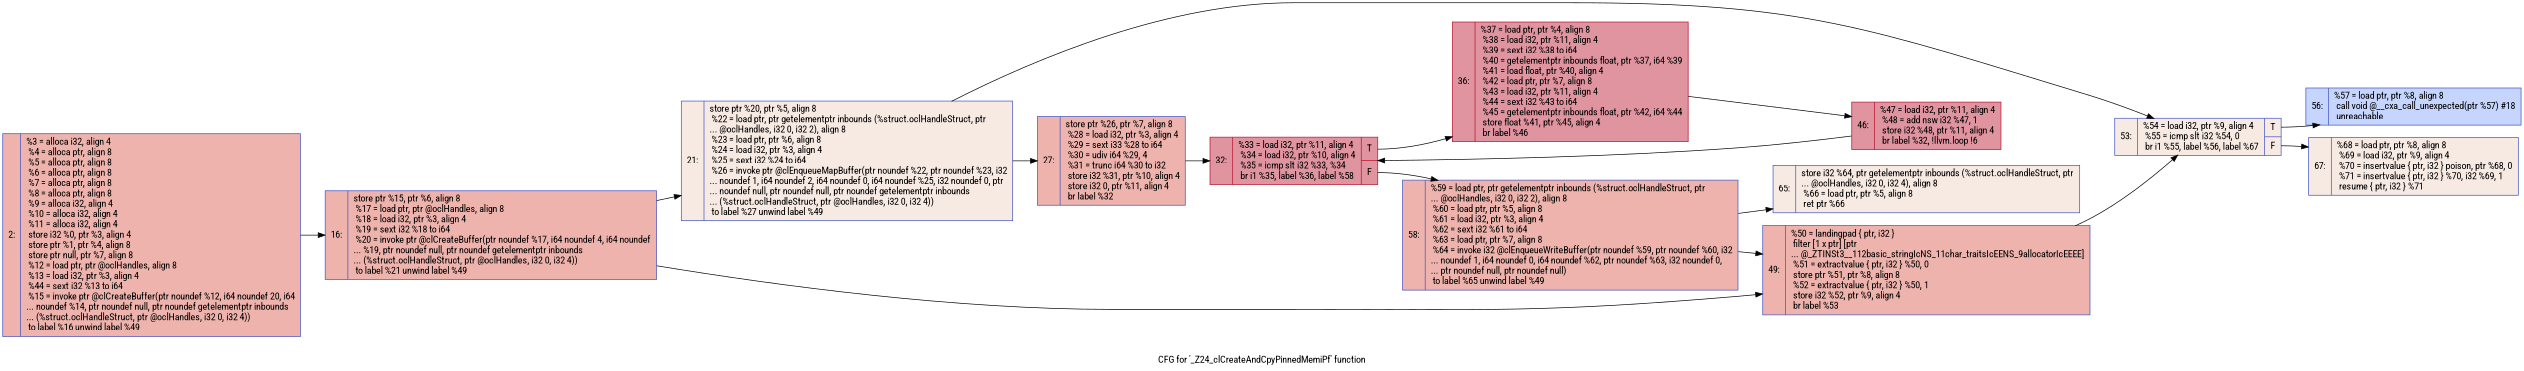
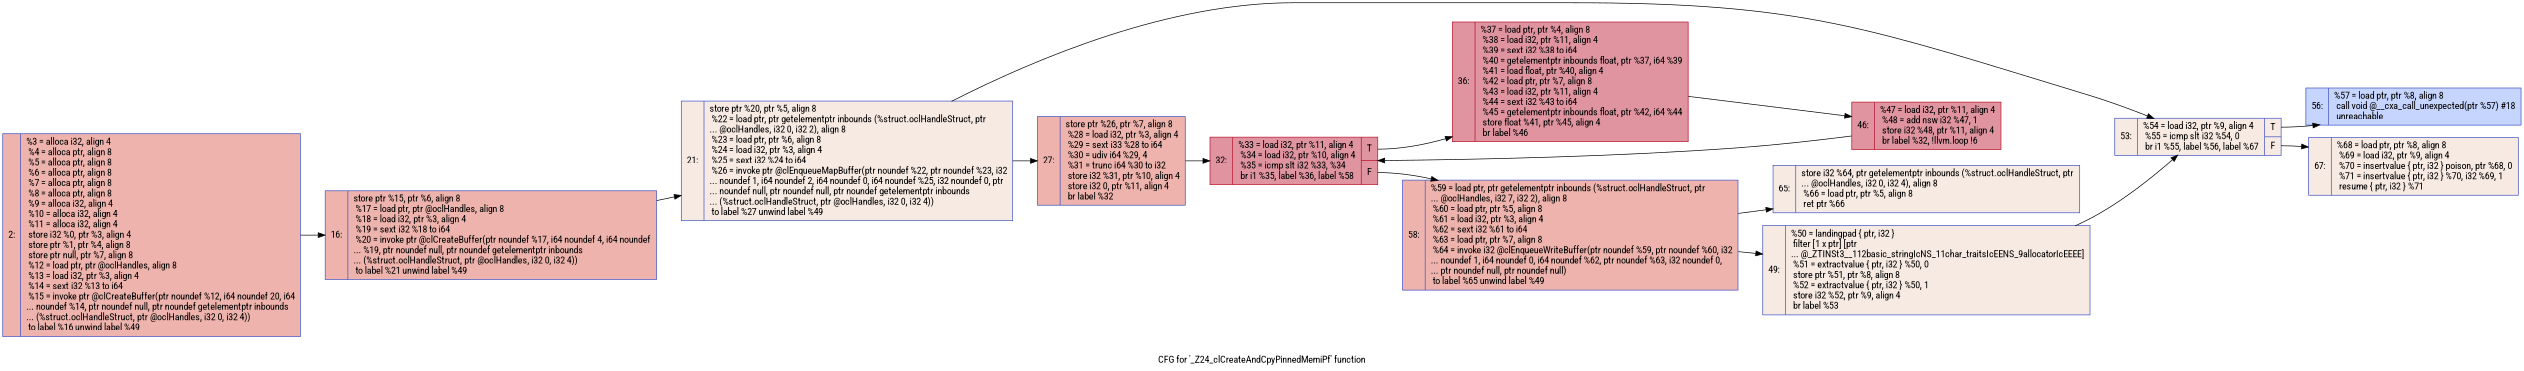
node "58:": text "... @oclHandles, i32 0, i32 2), align 8" -> "... @oclHandles, i32 7, i32 2), align 8"
node "49:": fillcolor #d6524470 -> #eed0c070
node "2:": text "%44 = sext i32 %13 to i64" -> "%14 = sext i32 %13 to i64"
edge "16:" -> "49:": removed
